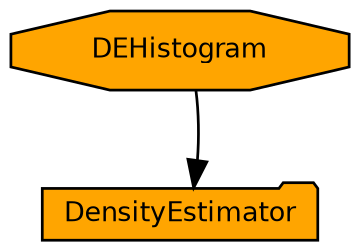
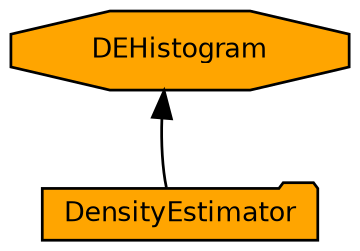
edge "DEHistogram" -> "DensityEstimator": reversed
